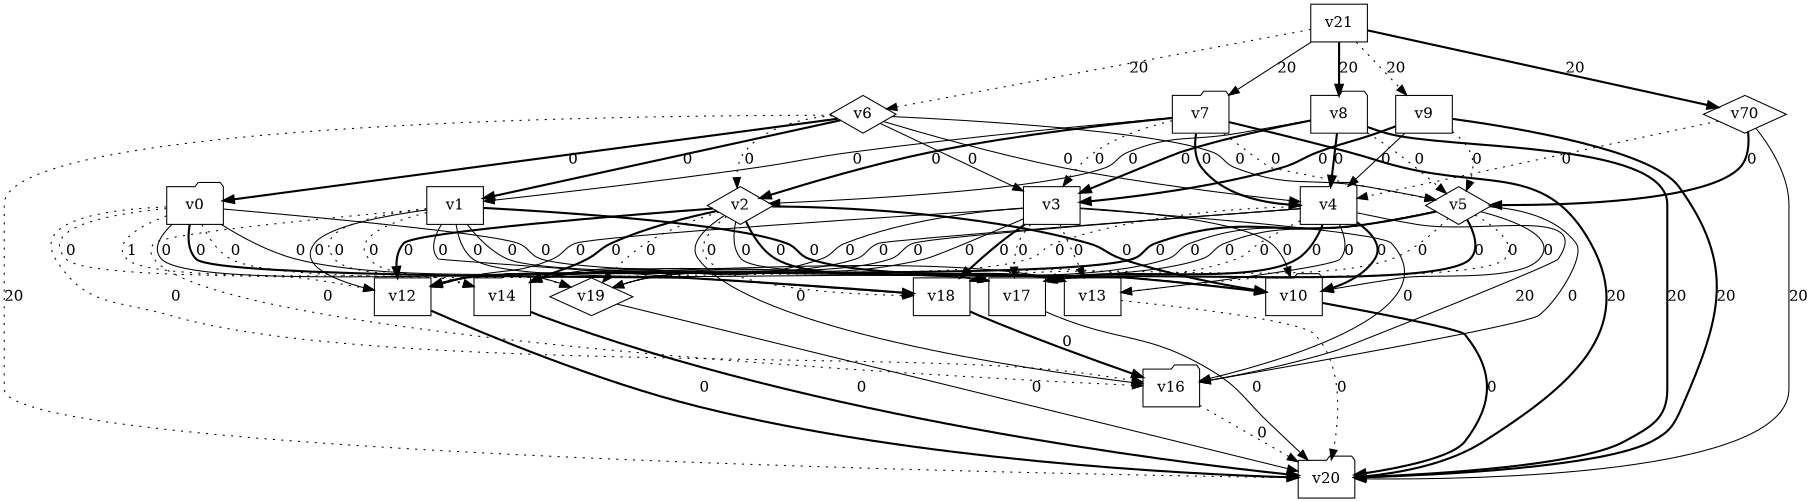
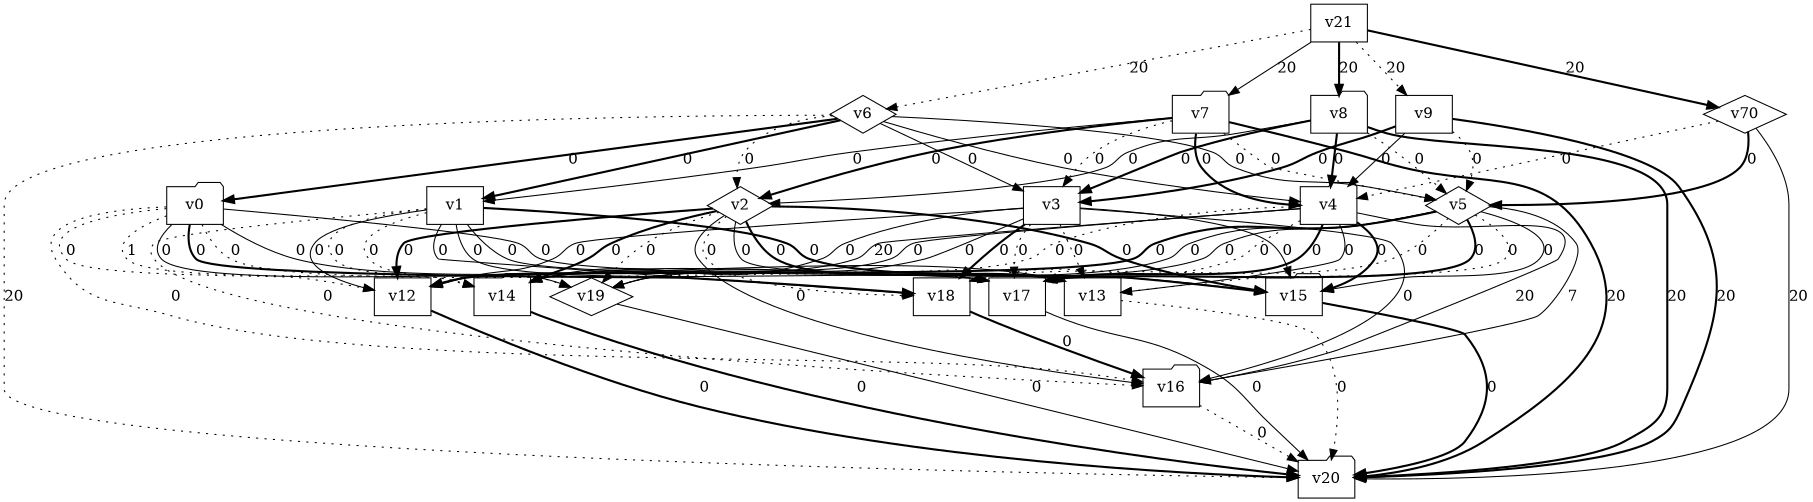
edge "v4" -> "v12": label "0" -> "20"
node "v10": label "v10" -> "v15"
edge "v5" -> "v16": label "0" -> "7"
